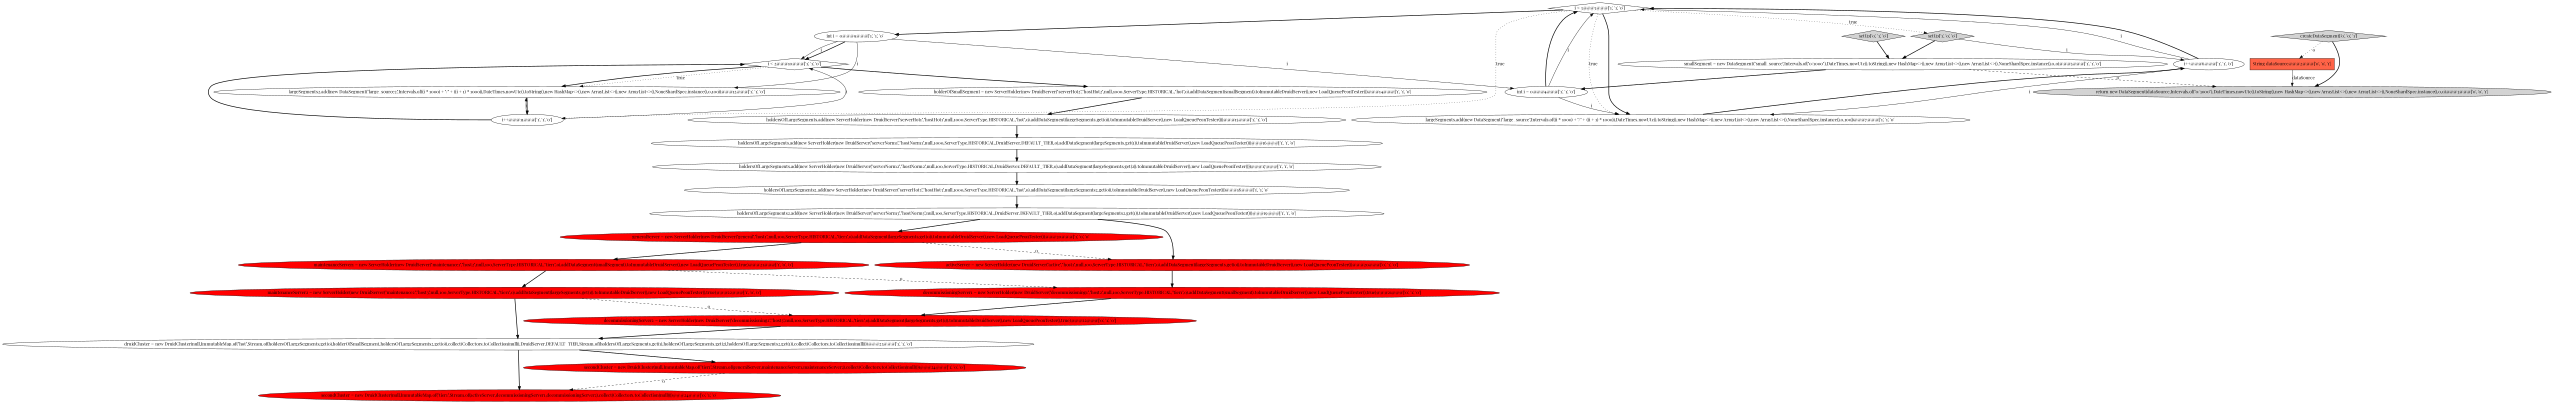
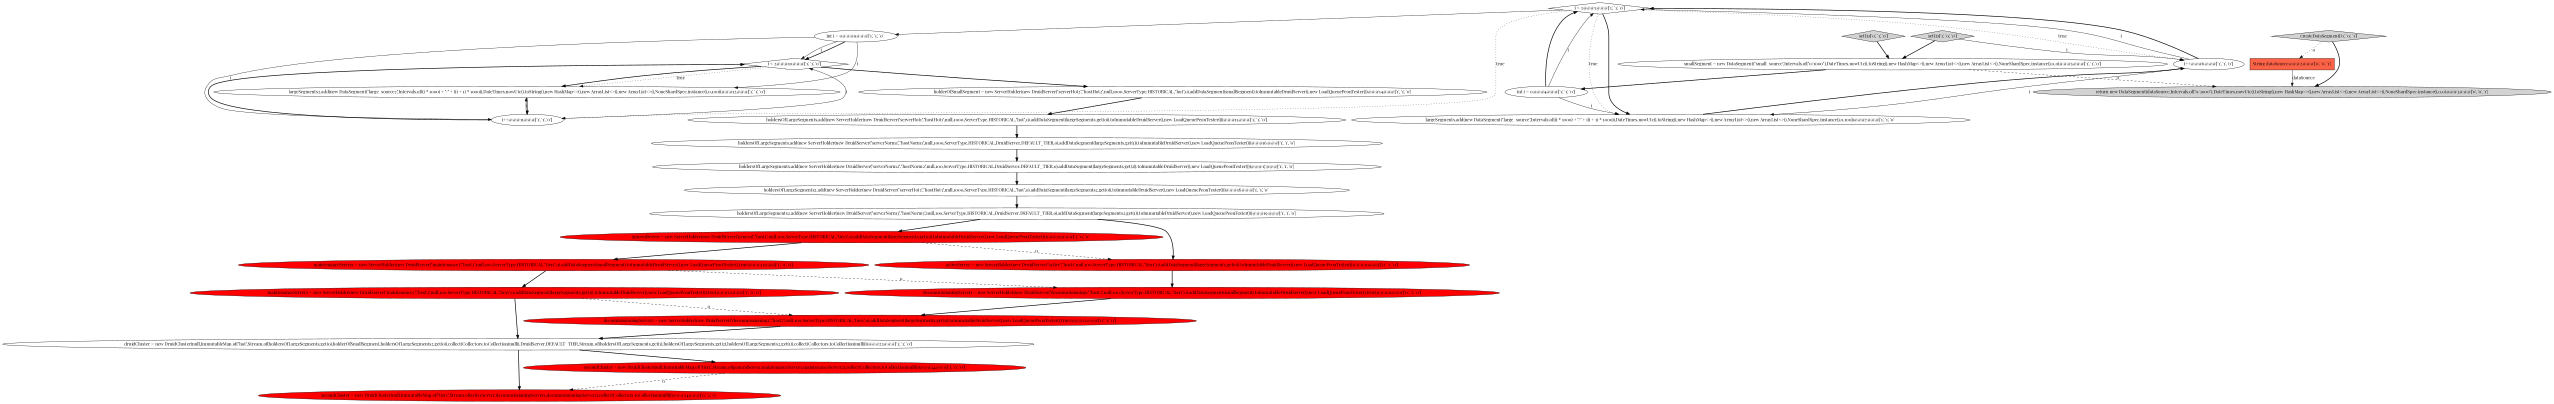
edge "i < 3@@@5@@@['1', '1', '0']" -> "setUp['1', '0', '0']": now "i < 3@@@5@@@['1', '1', '0']" -> "i++@@@6@@@['1', '1', '0']"
edge "i < 3@@@5@@@['1', '1', '0']" -> "int i = 0@@@9@@@['1', '1', '0']": style bold -> solid
edge "int i = 0@@@9@@@['1', '1', '0']" -> "int i = 0@@@4@@@['1', '1', '0']": now "int i = 0@@@9@@@['1', '1', '0']" -> "i++@@@11@@@['1', '1', '0']"
